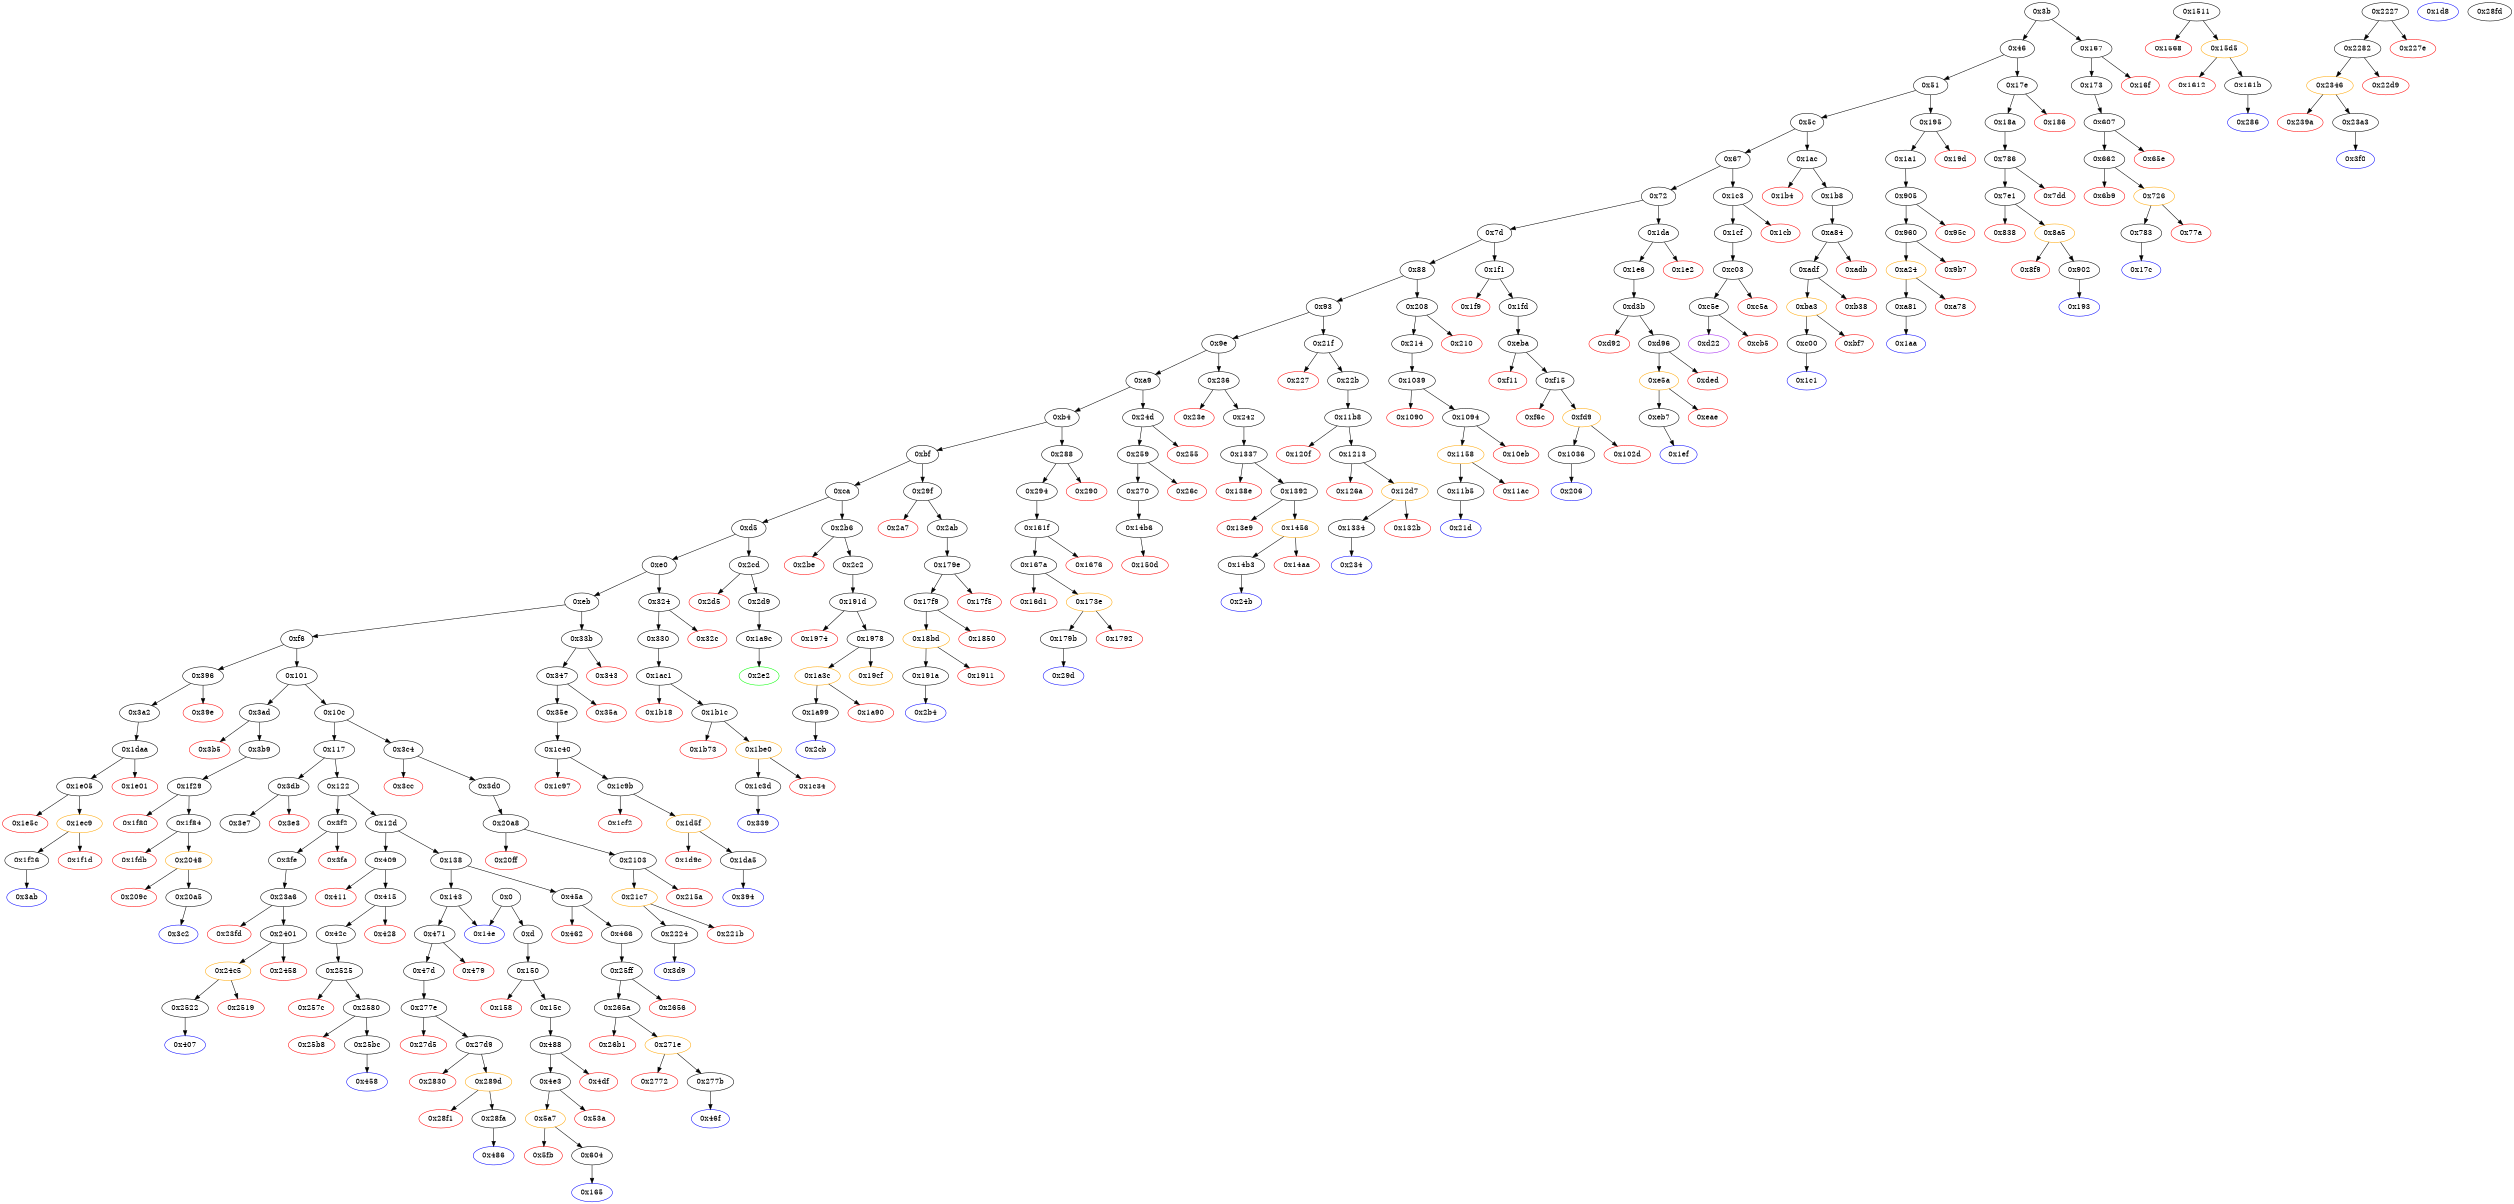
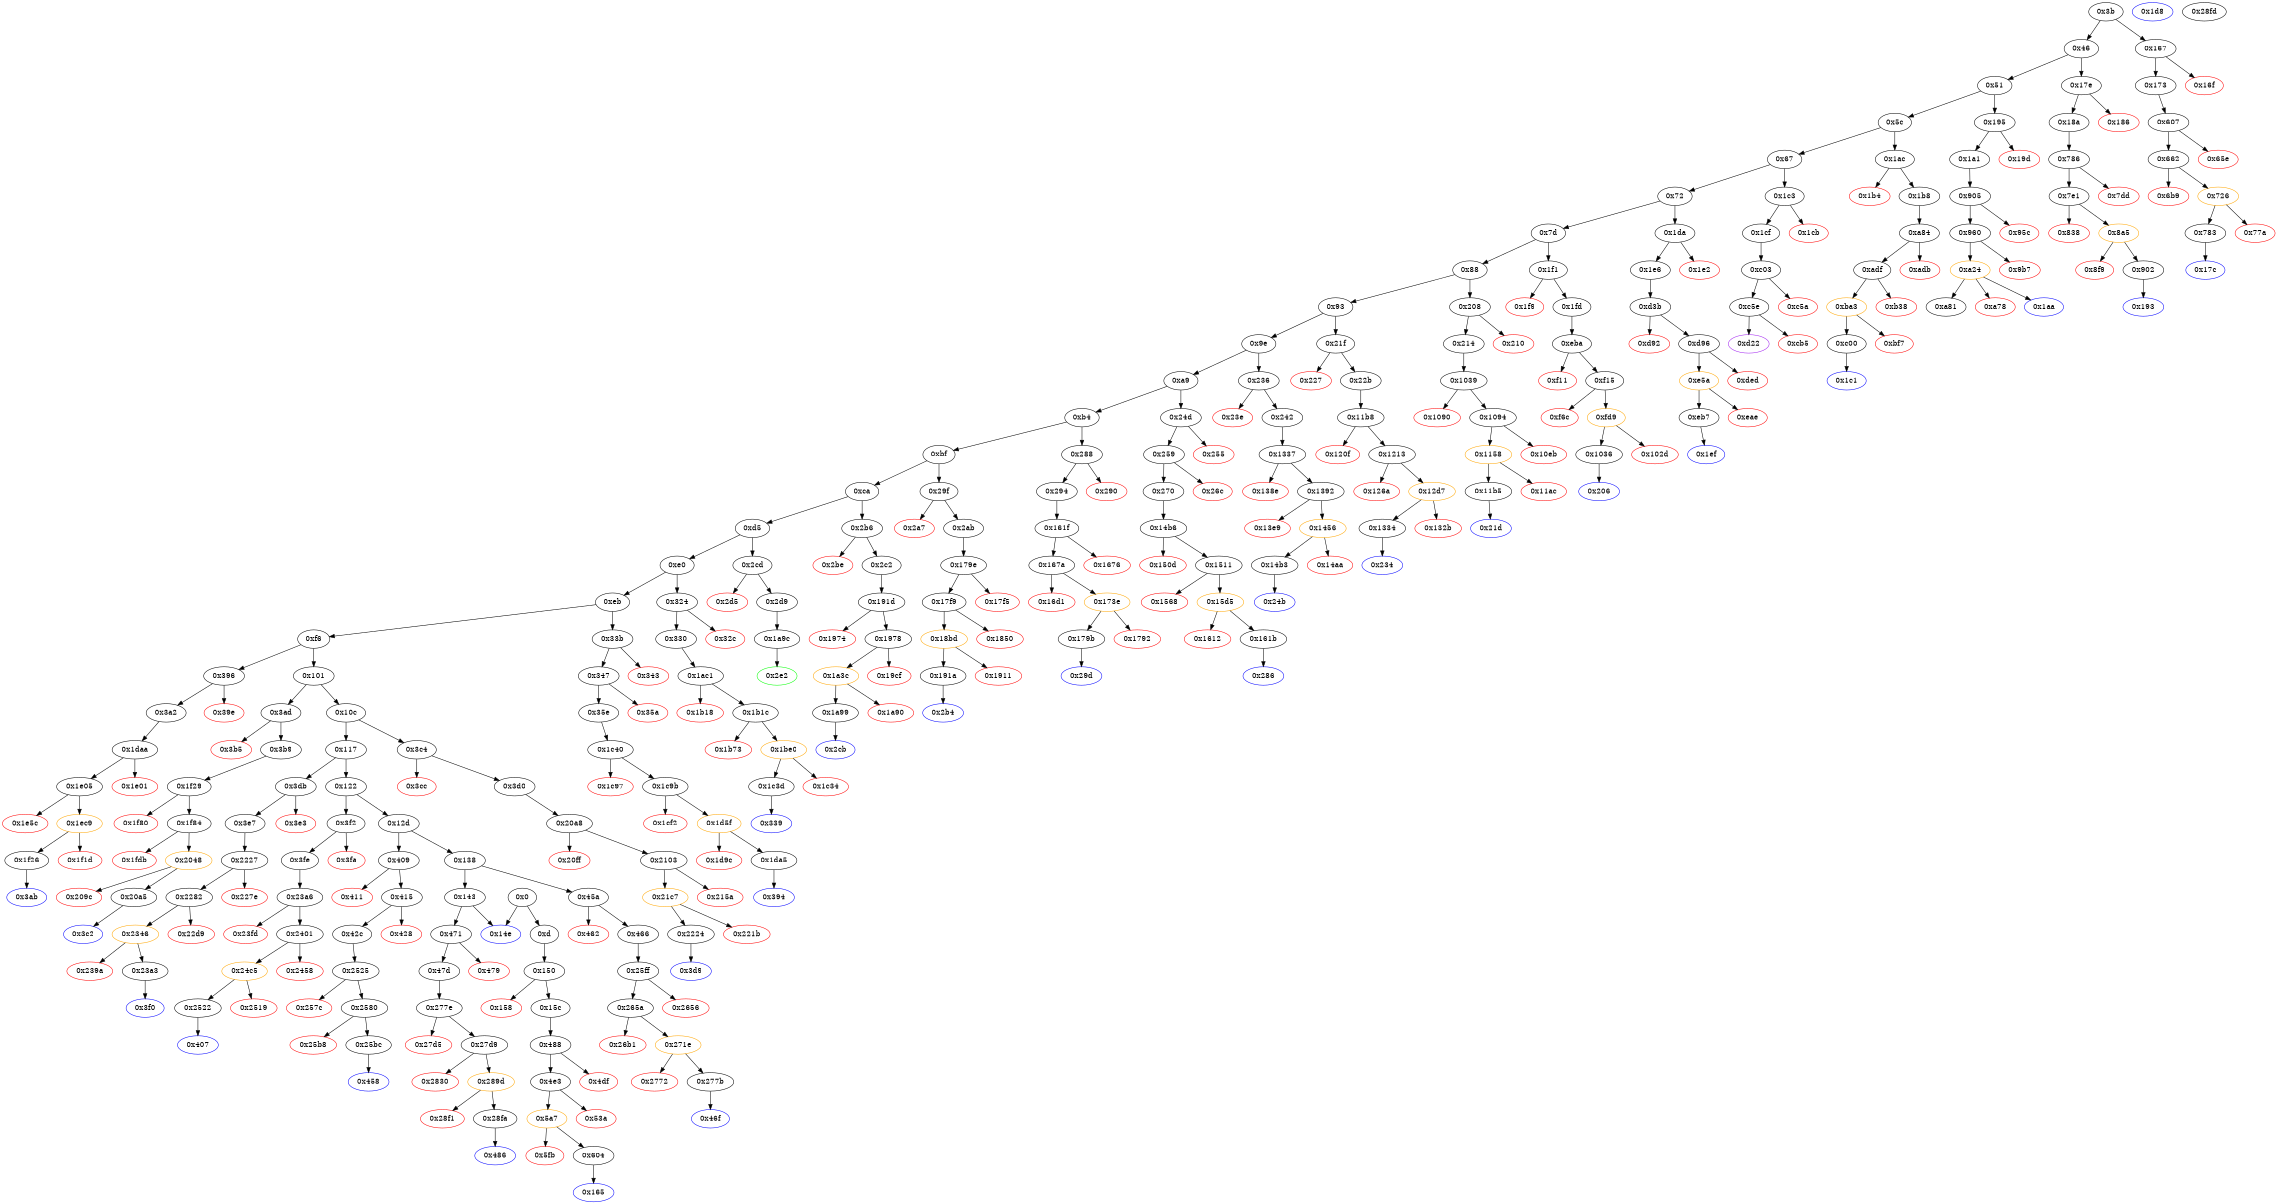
edge "0xa81" -> "0x1aa": now "0xa24" -> "0x1aa"
edge "0x14b6" -> "0x1511": added
node "0x19cf": color orange -> red
edge "0x3e7" -> "0x2227": added
